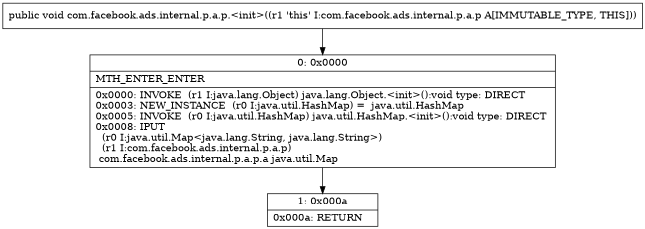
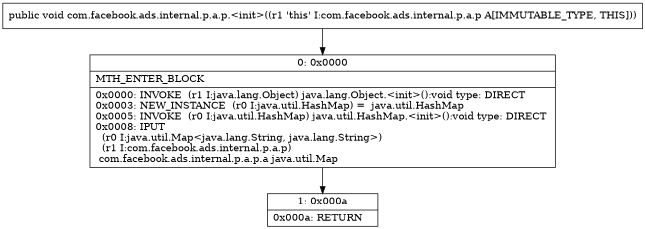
node "0: 0x0000": text "MTH_ENTER_ENTER" -> "MTH_ENTER_BLOCK"
